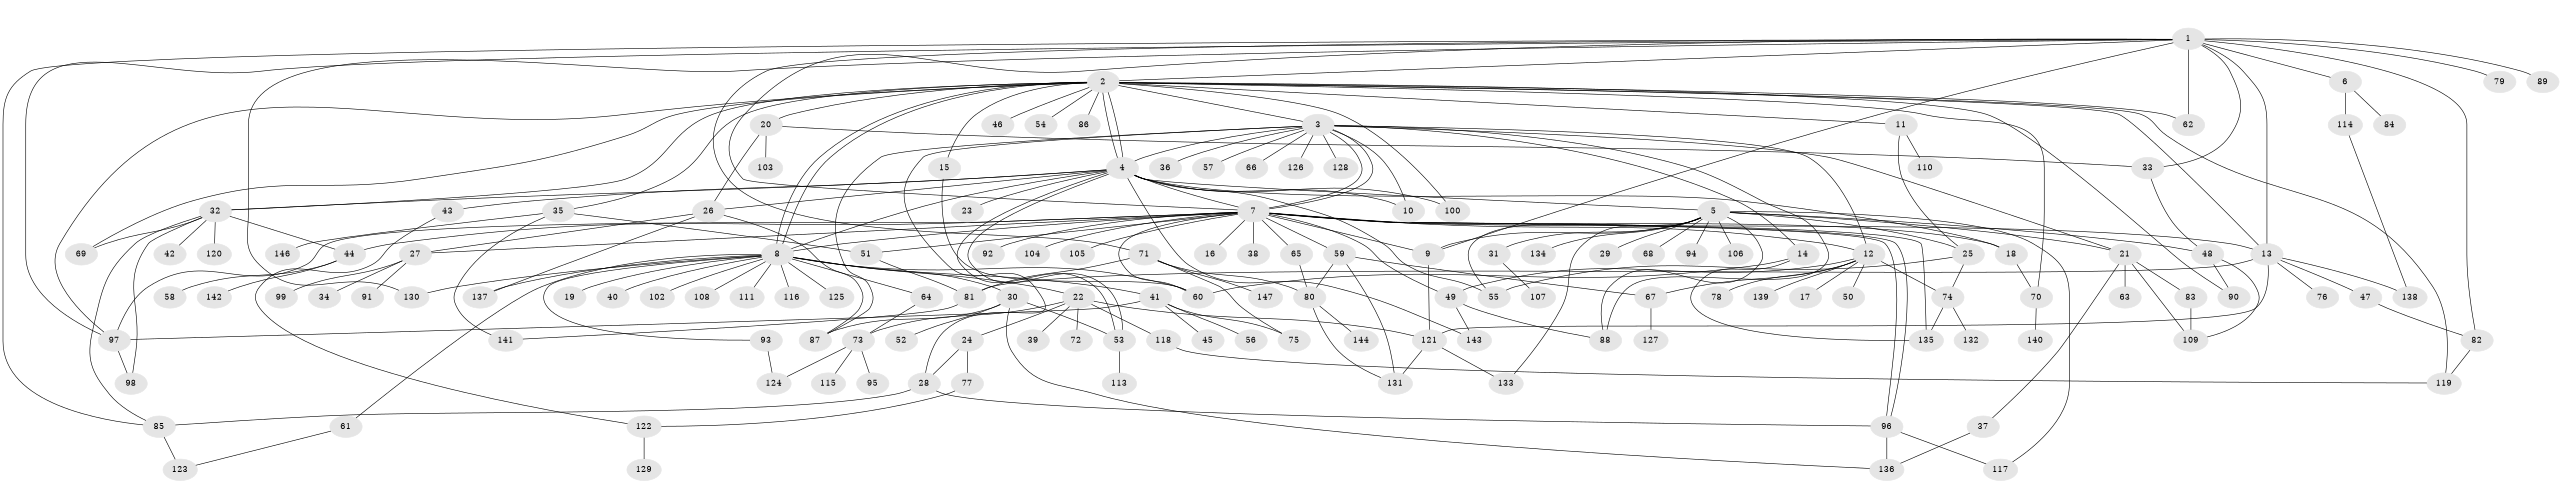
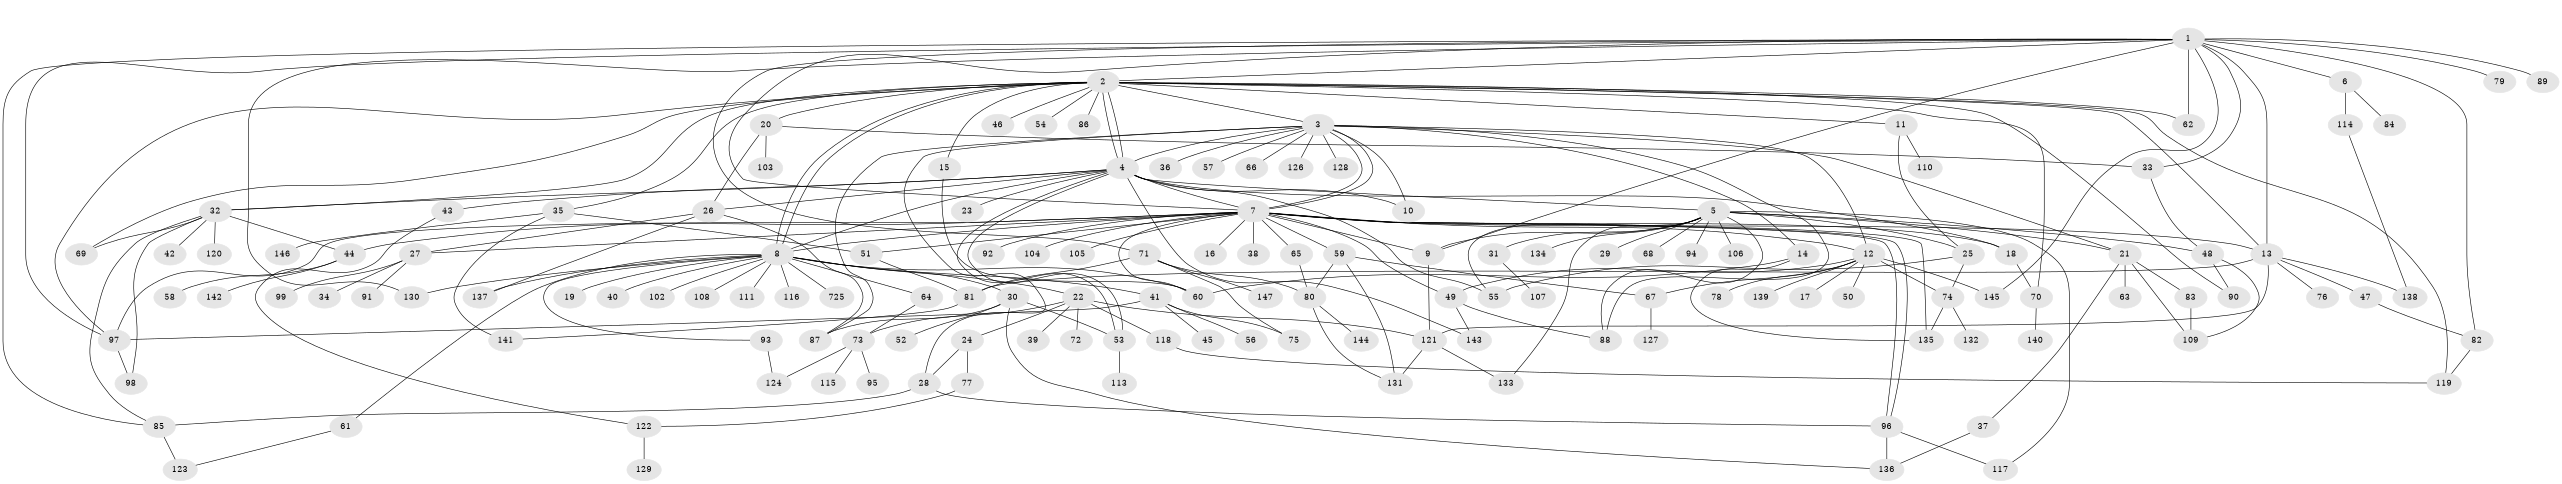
node "100": removed
node "125": label "125" -> "725"
node "145": added
